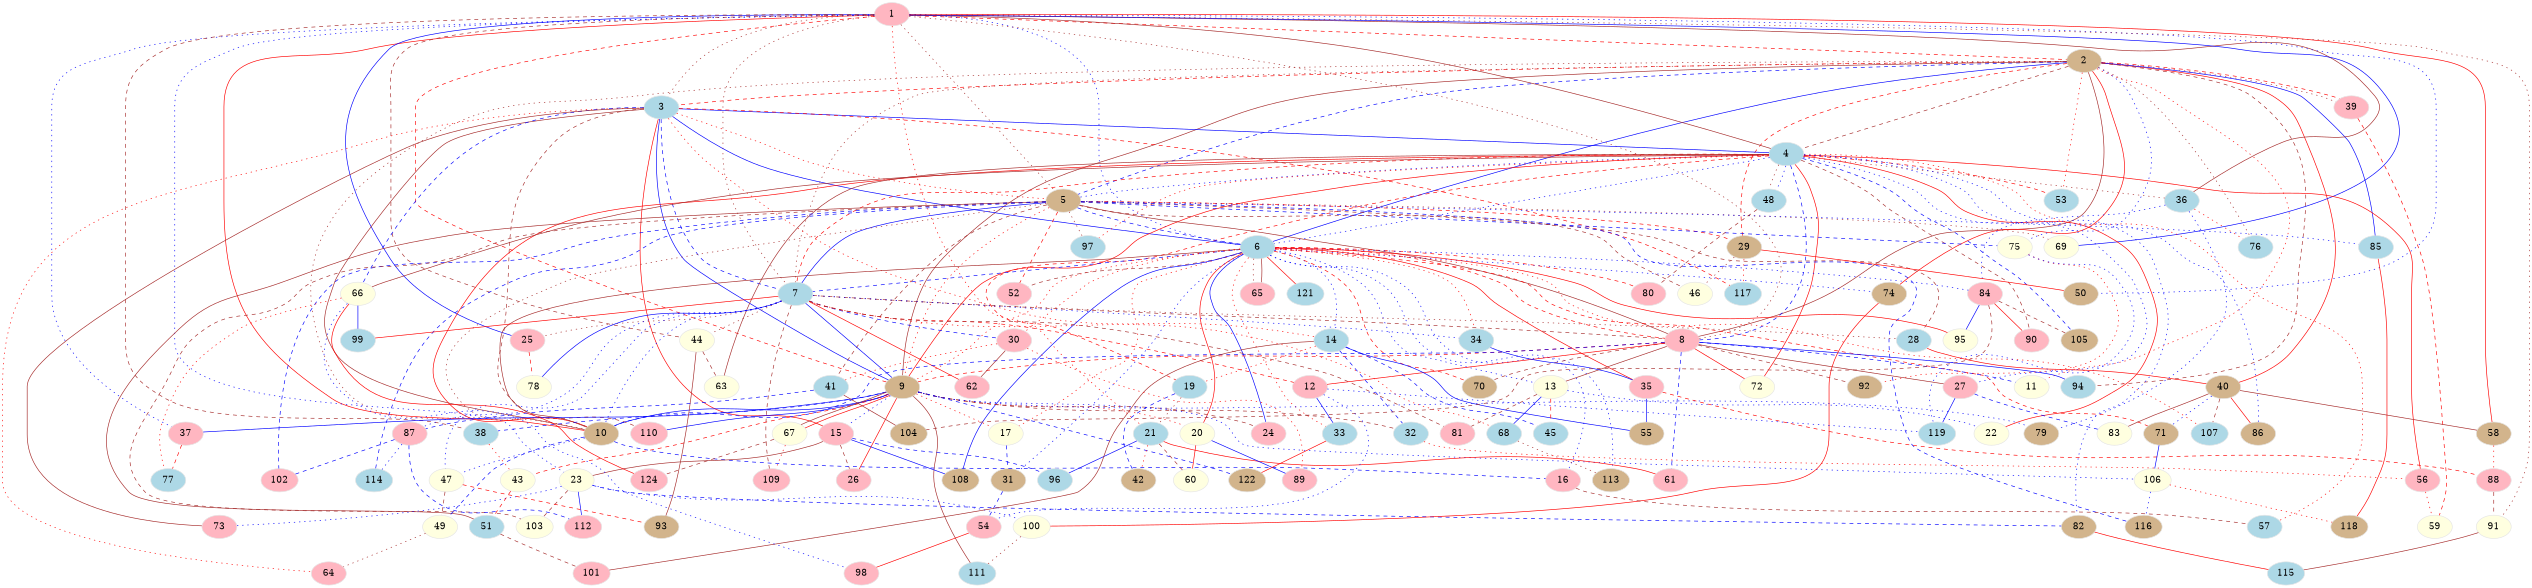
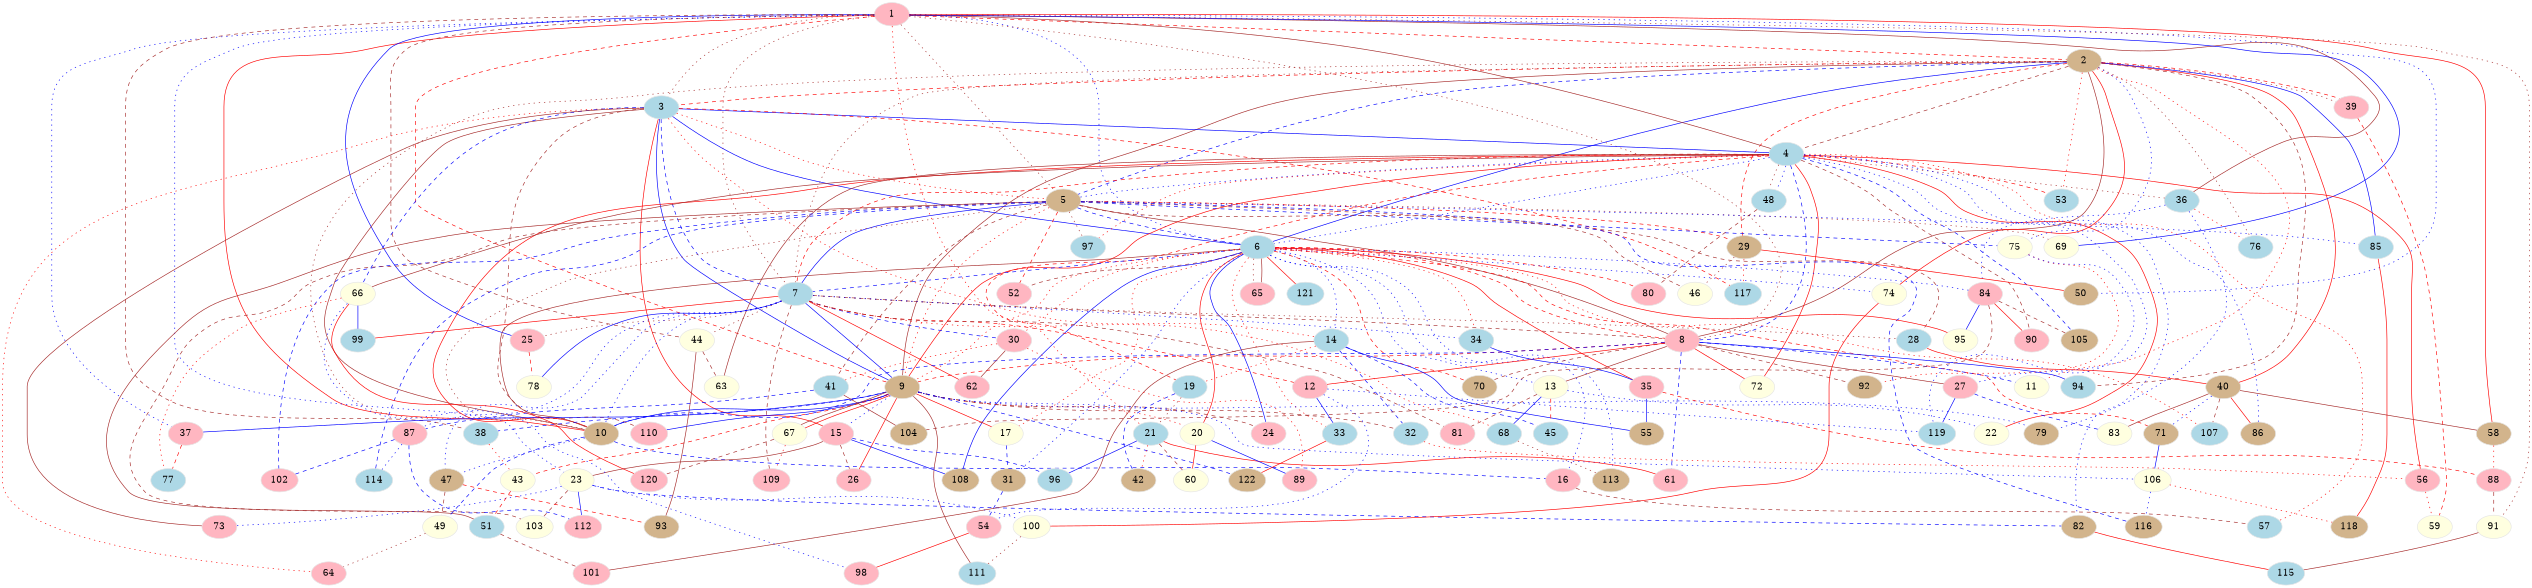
node "74": fillcolor tan -> lightyellow
edge "9" -- "17": style dotted -> solid
node "47": fillcolor lightyellow -> tan
node "124": label "124" -> "120"
